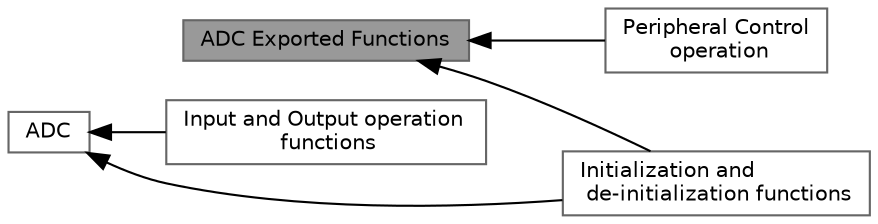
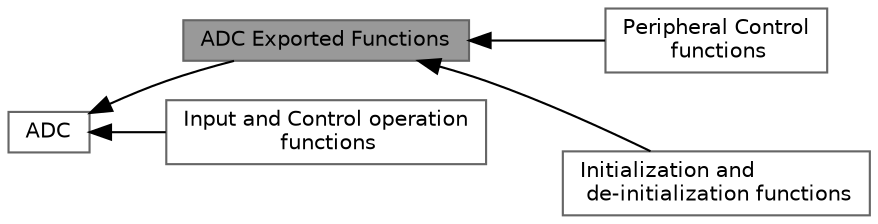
node "Peripheral Control operation": label "Peripheral Control operation" -> "Peripheral Control functions"
node "Input and Output operation functions": label "Input and Output operation functions" -> "Input and Control operation functions"
edge "Initialization and de-initialization functions" -> "ADC": now "ADC Exported Functions" -> "ADC"
